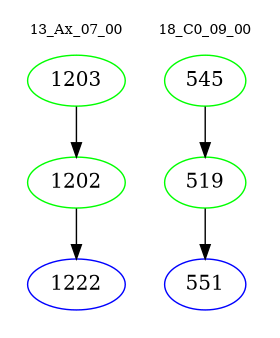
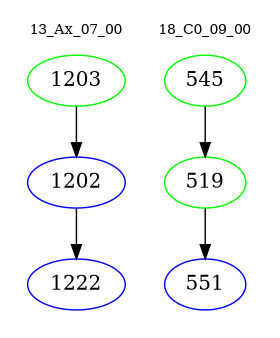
node "1202": color green -> blue
